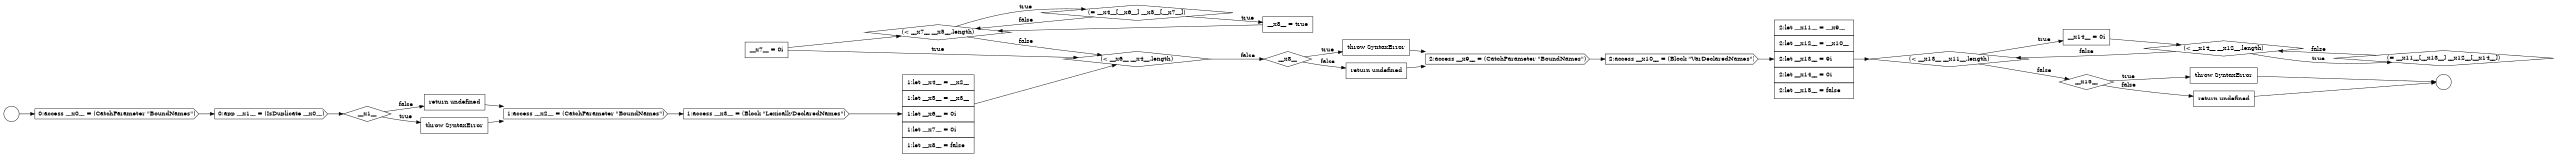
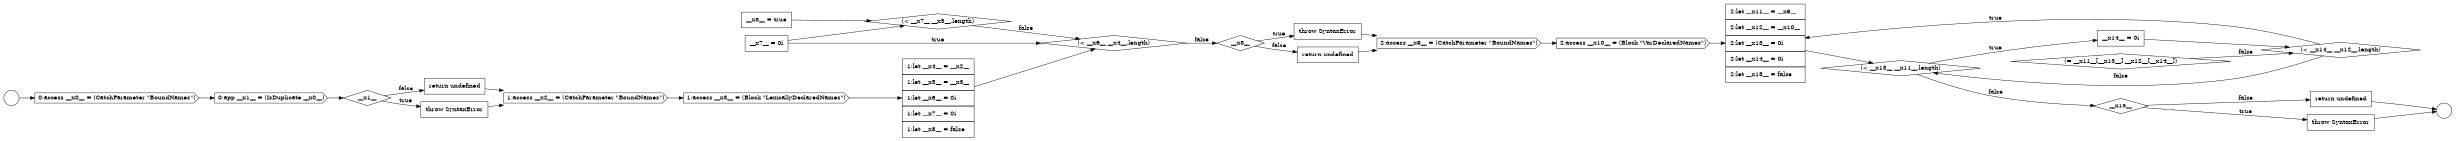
node "(= __x4__[__x6__] __x5__[__x7__])": removed
node "2:let __x11__ = __x9__": text "2:let __x13__ = 9i" -> "2:let __x13__ = 0i"
edge "(< __x14__ __x12__.length)" -> "(= __x11__[__x13__] __x12__[__x14__])": now "(< __x14__ __x12__.length)" -> "2:let __x11__ = __x9__"
